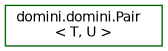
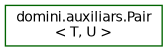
node "domini.domini.Pair < T, U >": label "domini.domini.Pair < T, U >" -> "domini.auxiliars.Pair < T, U >"
